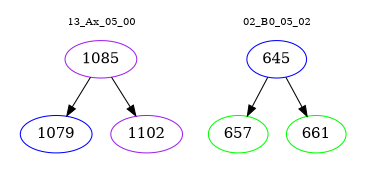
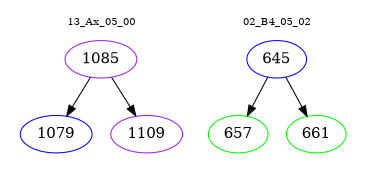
cluster "02_B0_05_02": label "02_B0_05_02" -> "02_B4_05_02"
node "1102": label "1102" -> "1109"
